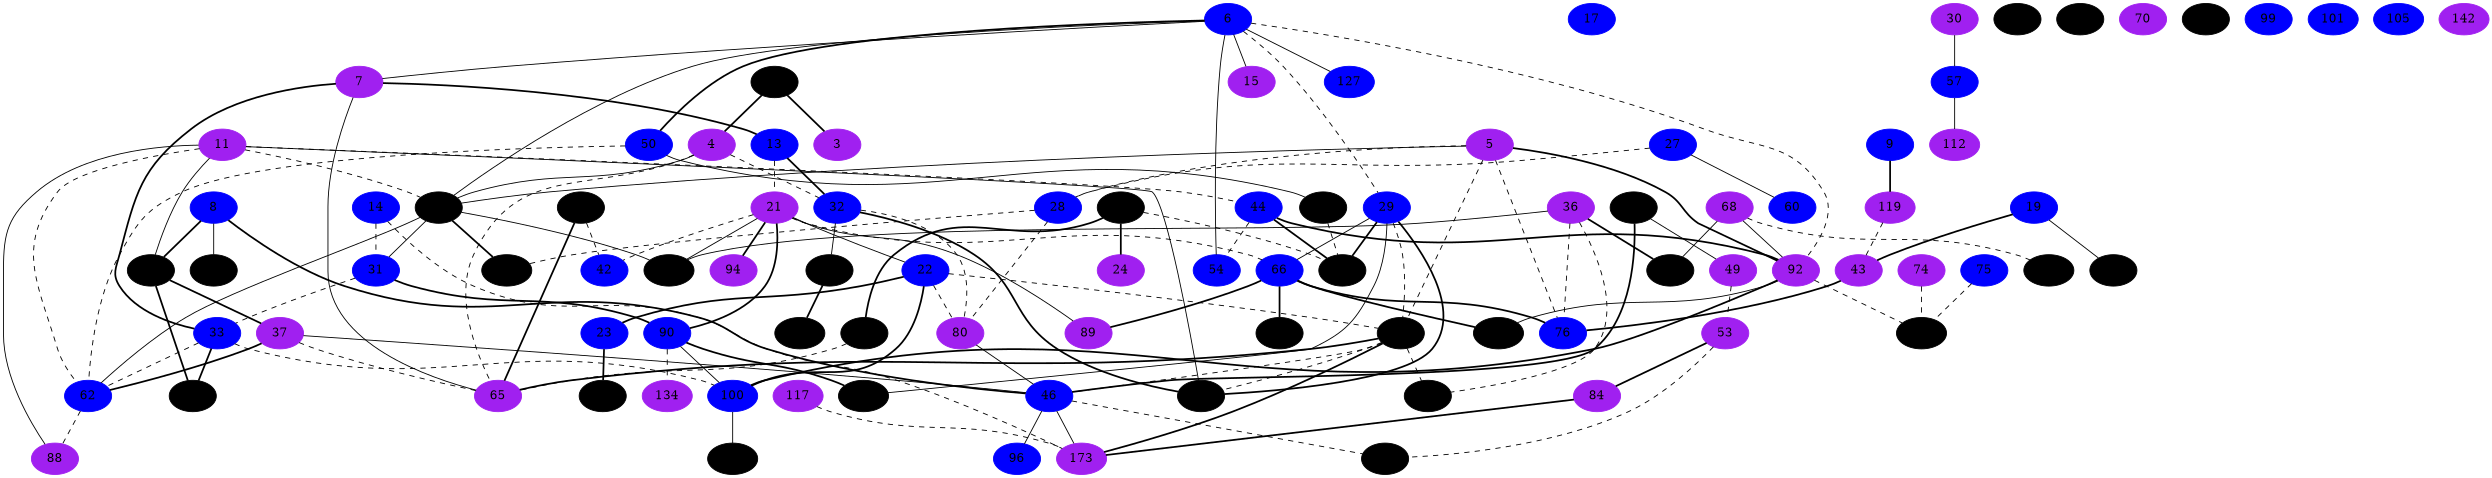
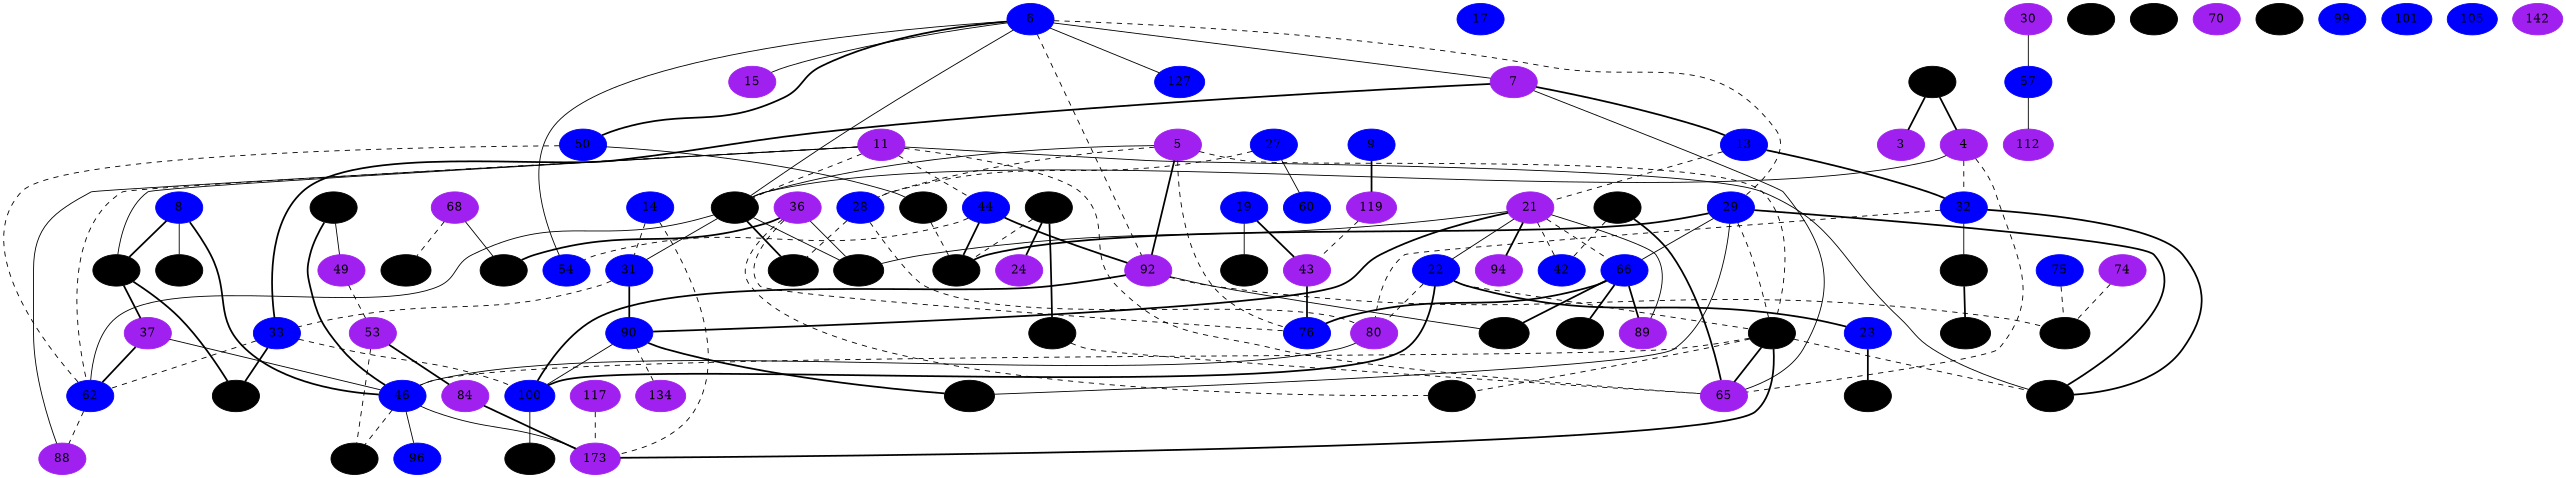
edge "68" -- "92": removed
edge "37" -- "65": now "11" -- "65"
